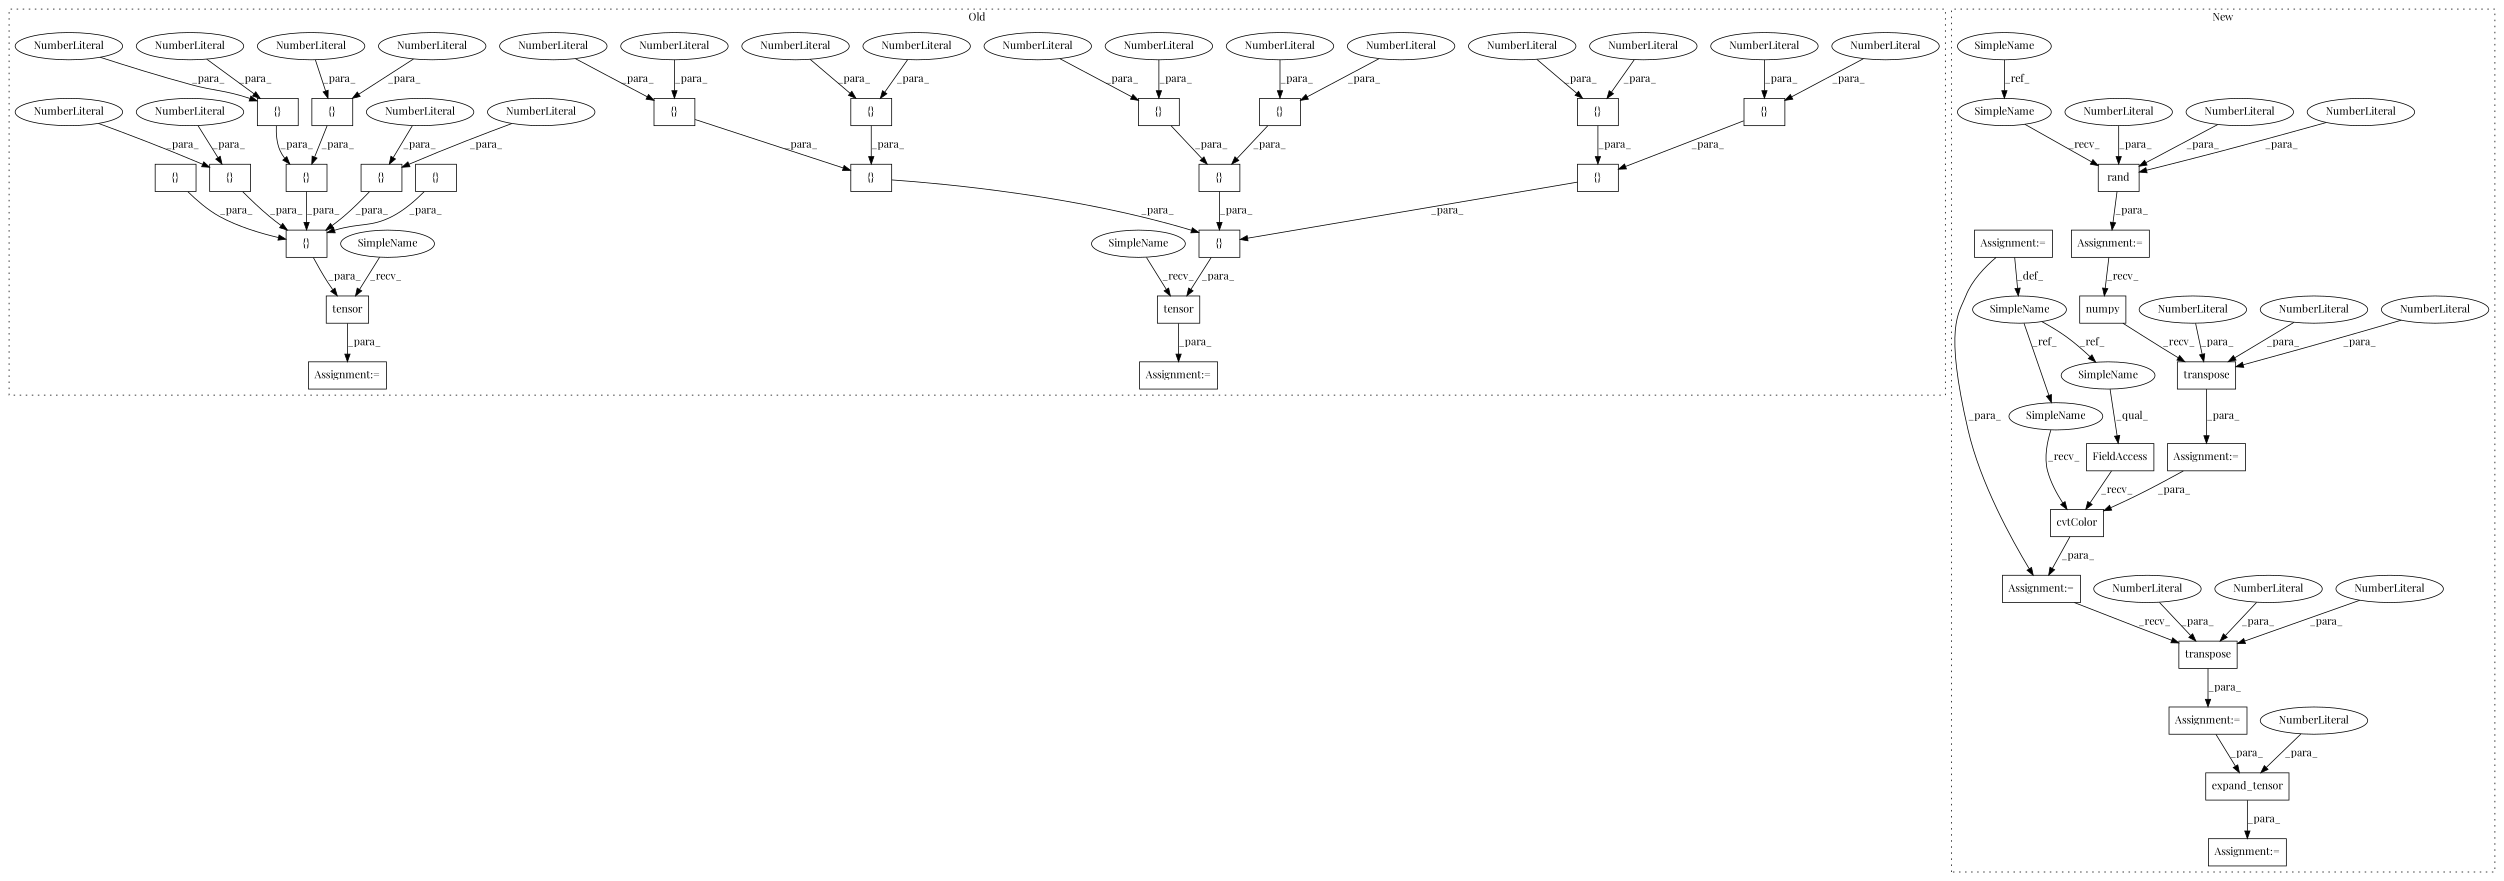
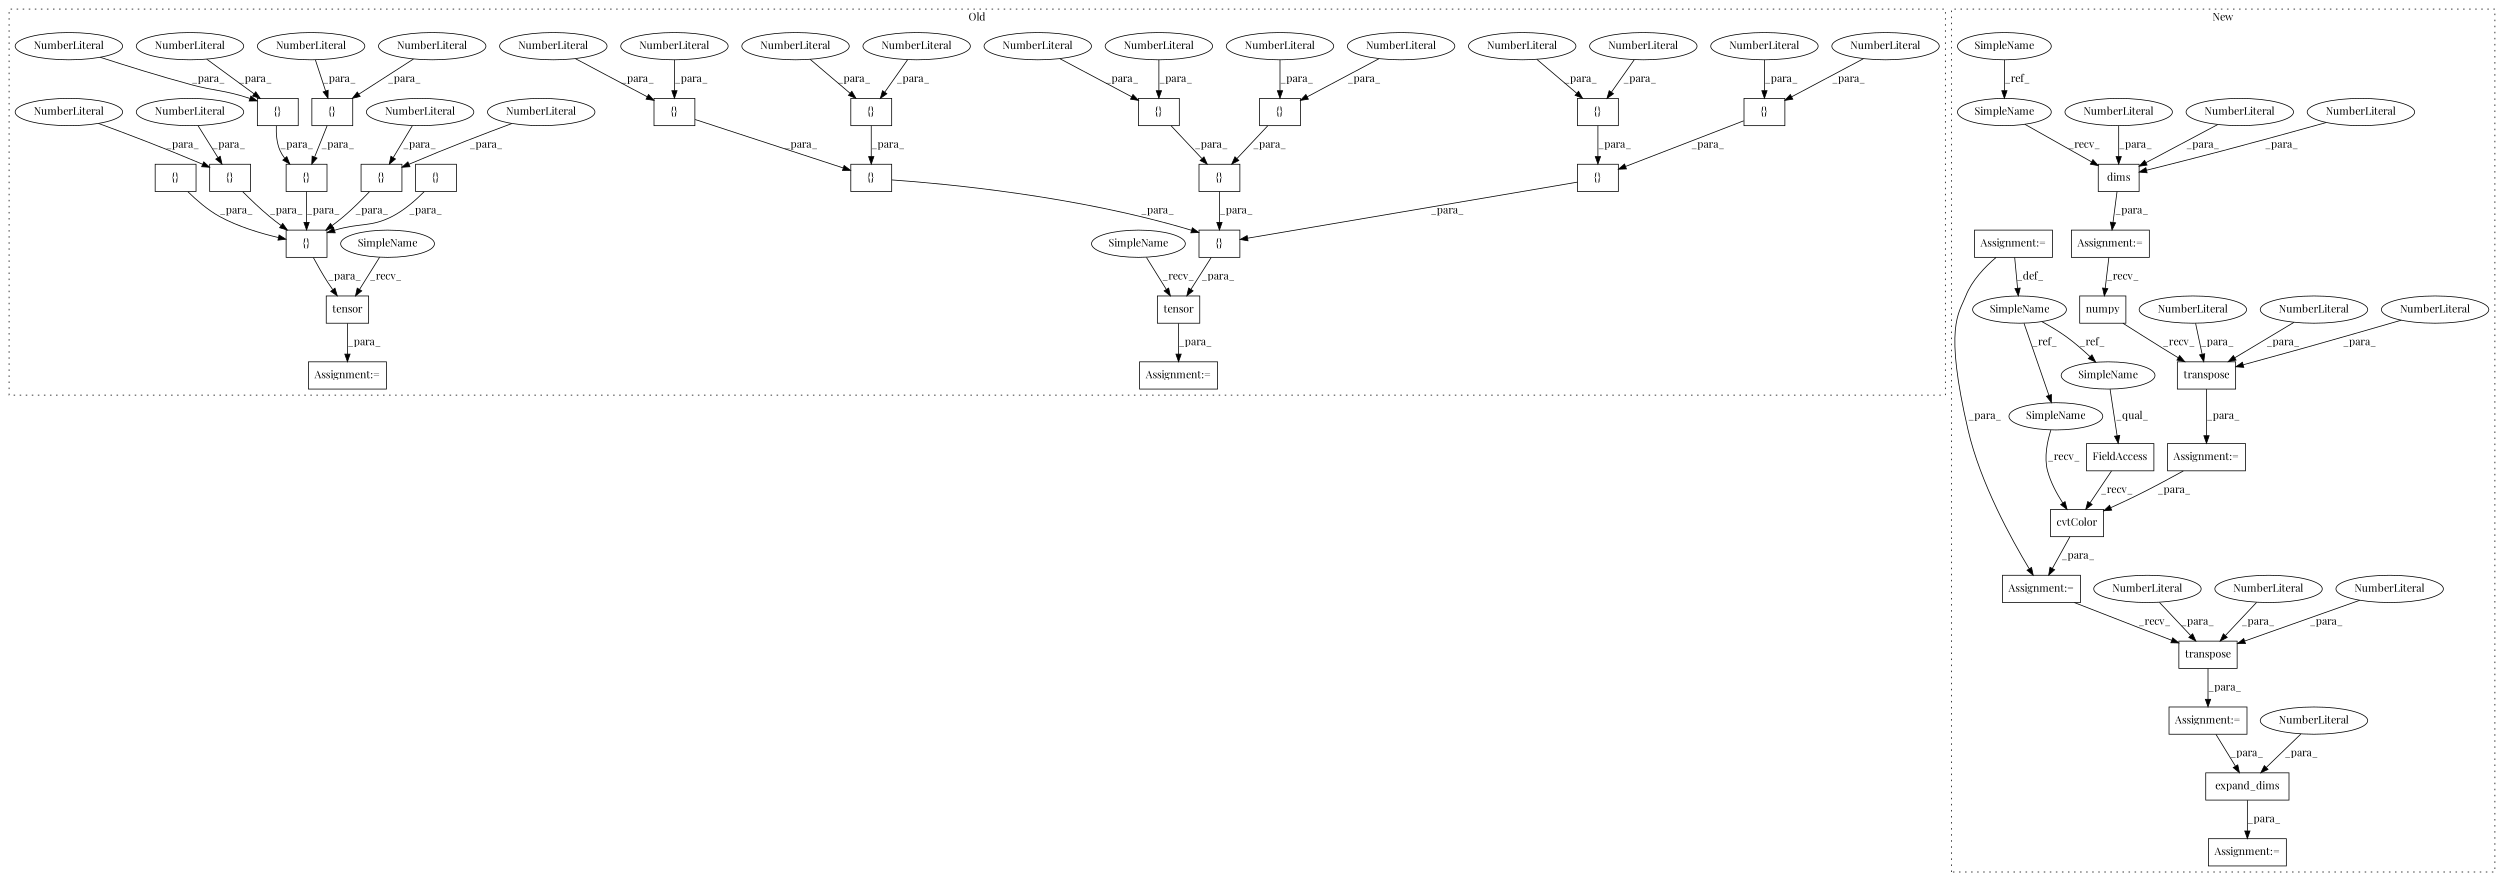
node "rand": label "rand" -> "dims"
node "expand_tensor": label "expand_tensor" -> "expand_dims"
